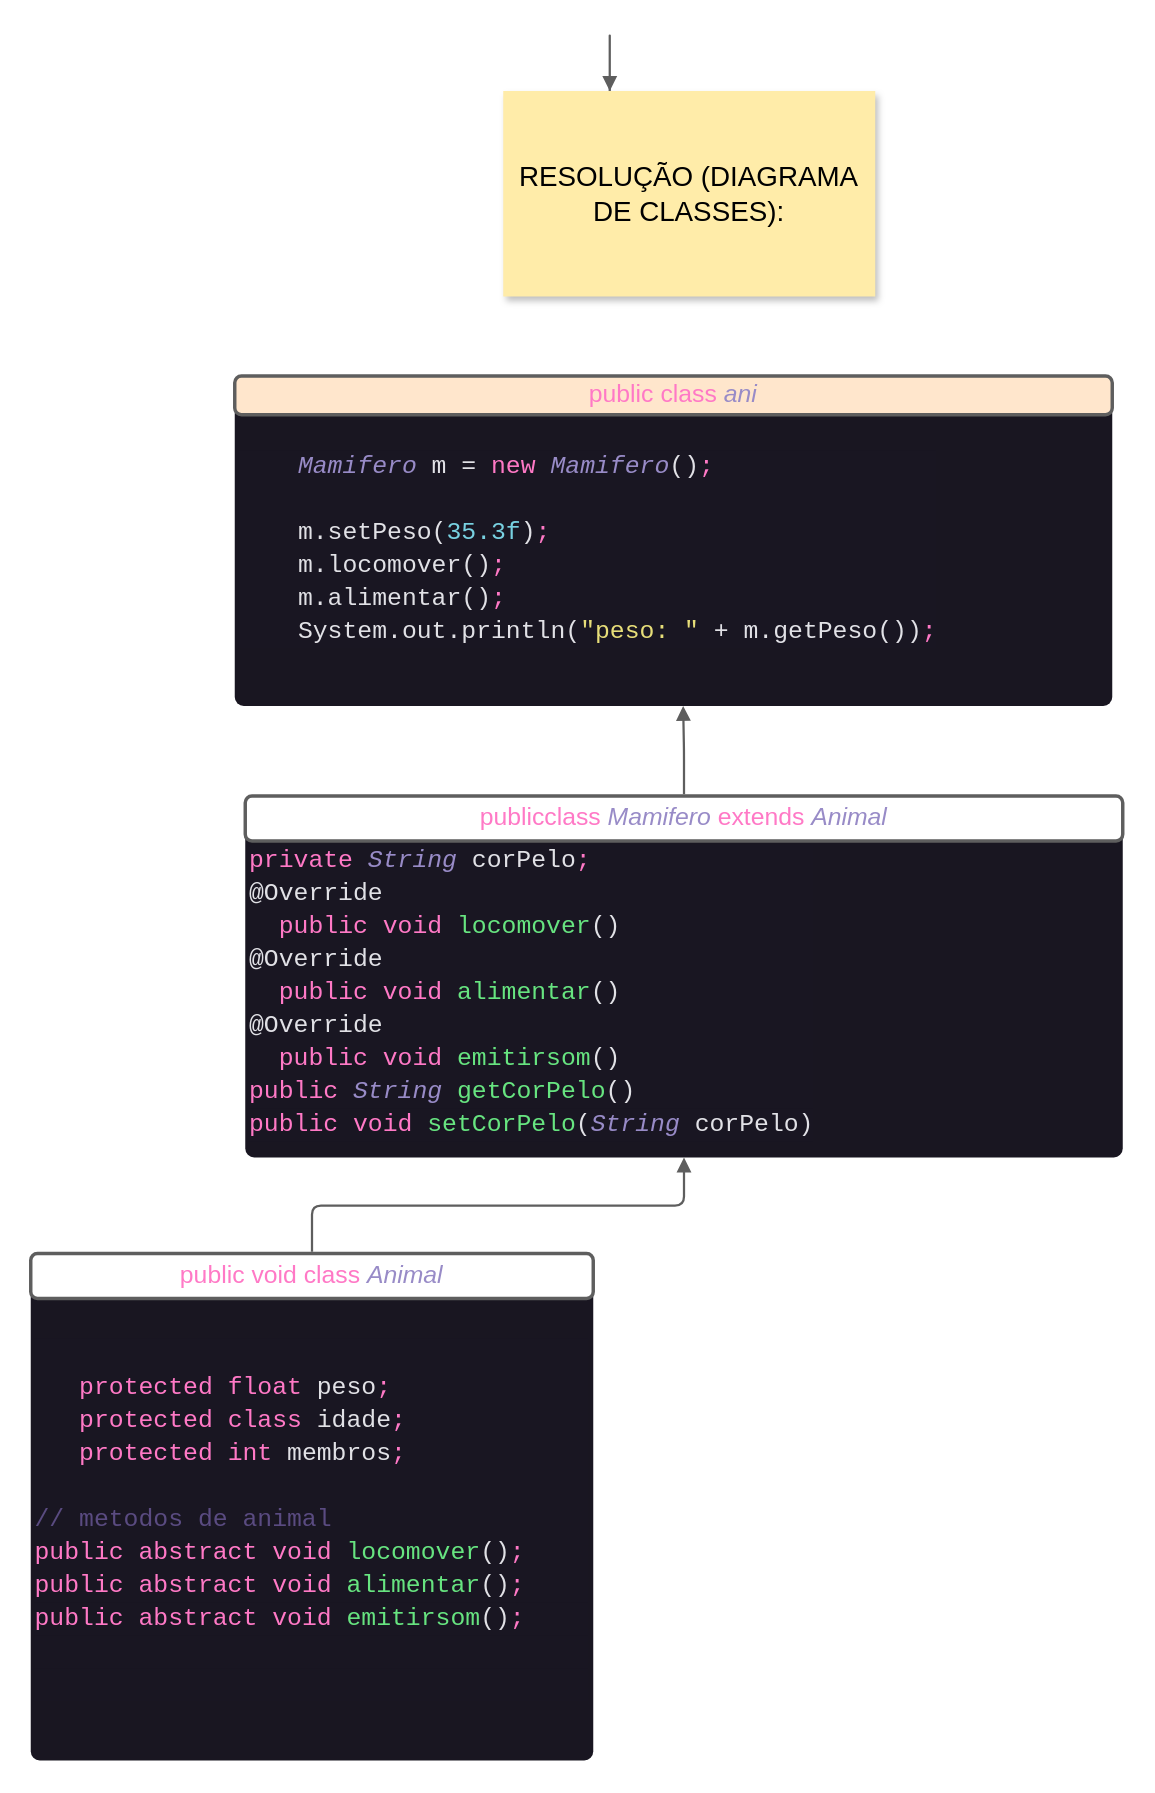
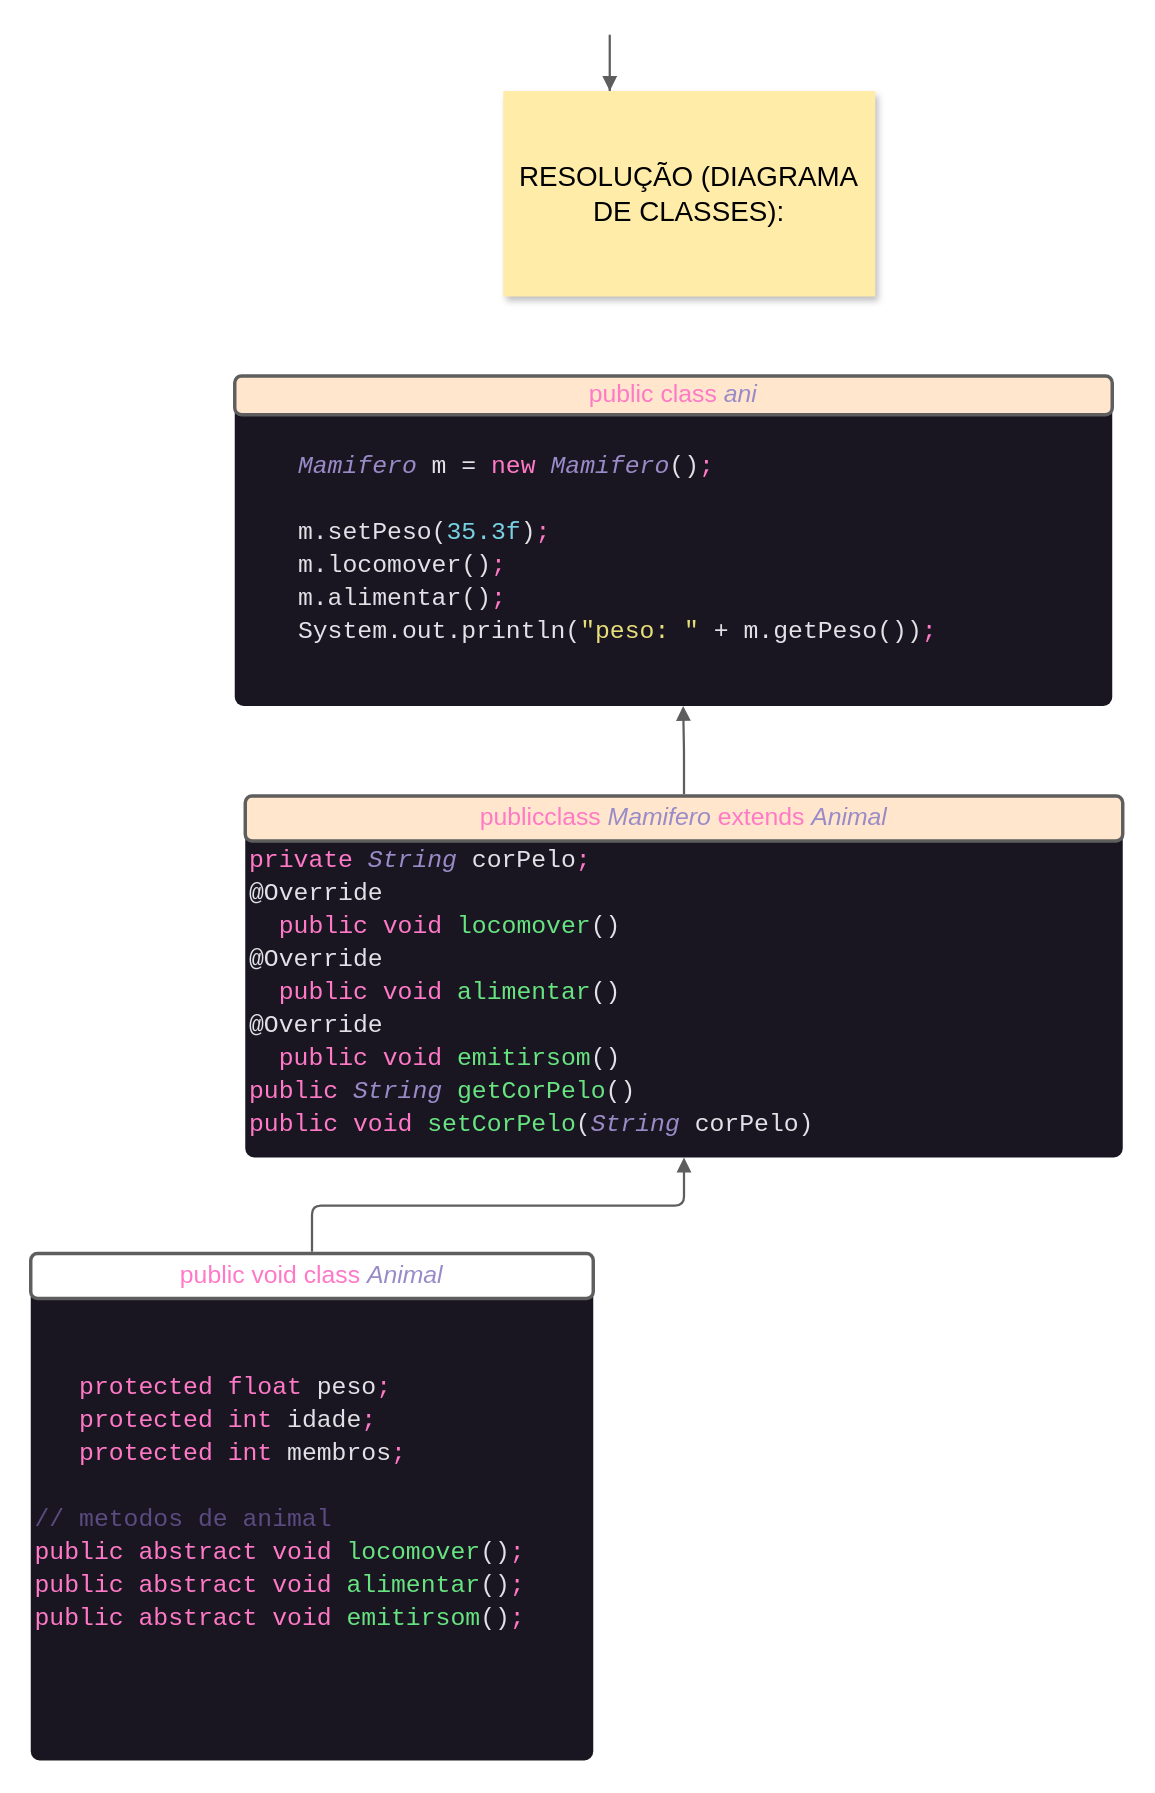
node "public class Mamifero extends Animal": fillcolor #ffffff -> #ffe6cc
node "protected float peso; protected class idade; protected int membros; // metodos de animal public abstract void locomover(); public abstract void alimentar(); public abstract void emitirsom();": label "protected float peso; protected class idade; protected int membros; // metodos de animal public abstract void locomover(); public abstract void alimentar(); public abstract void emitirsom();" -> "protected float peso; protected int idade; protected int membros; // metodos de animal public abstract void locomover(); public abstract void alimentar(); public abstract void emitirsom();"
